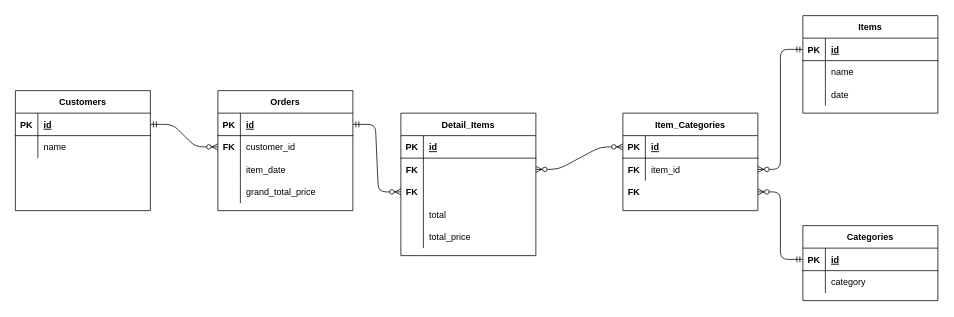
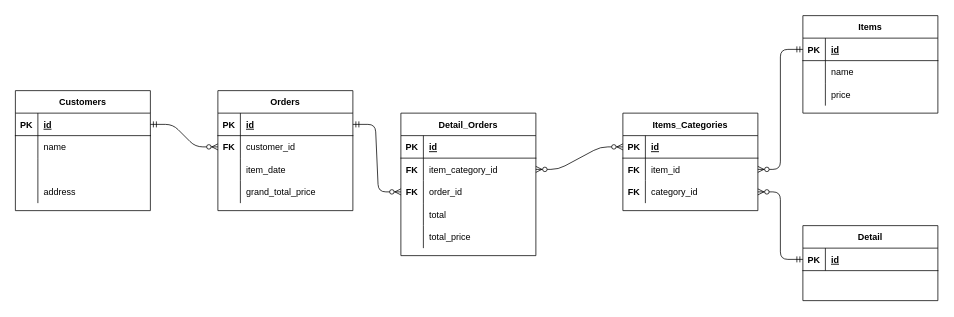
node "date": label "date" -> "price"
node "Detail_Items": label "Detail_Items" -> "Detail_Orders"
node "Item_Categories": label "Item_Categories" -> "Items_Categories"
node "item_category_id": added
node "address": added
node "order_id": added
node "category_id": added
node "Categories": label "Categories" -> "Detail"
node "category": removed
